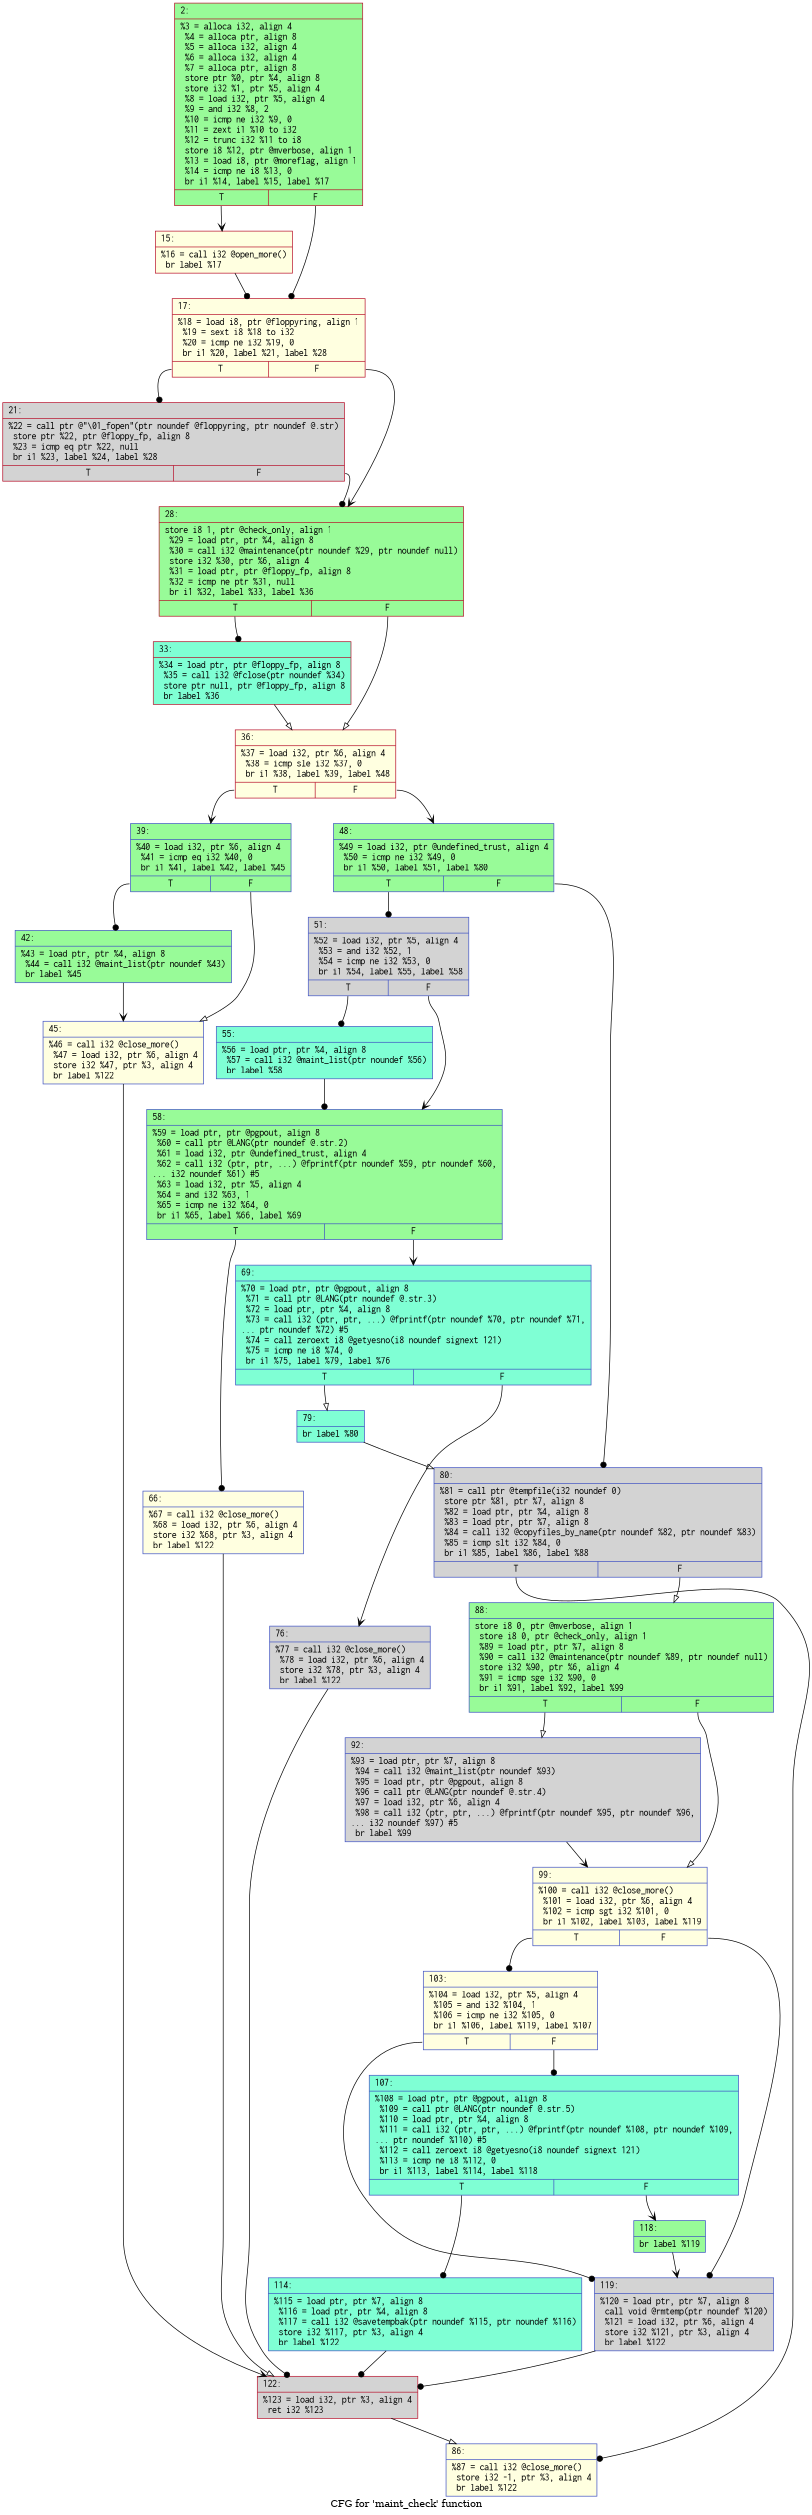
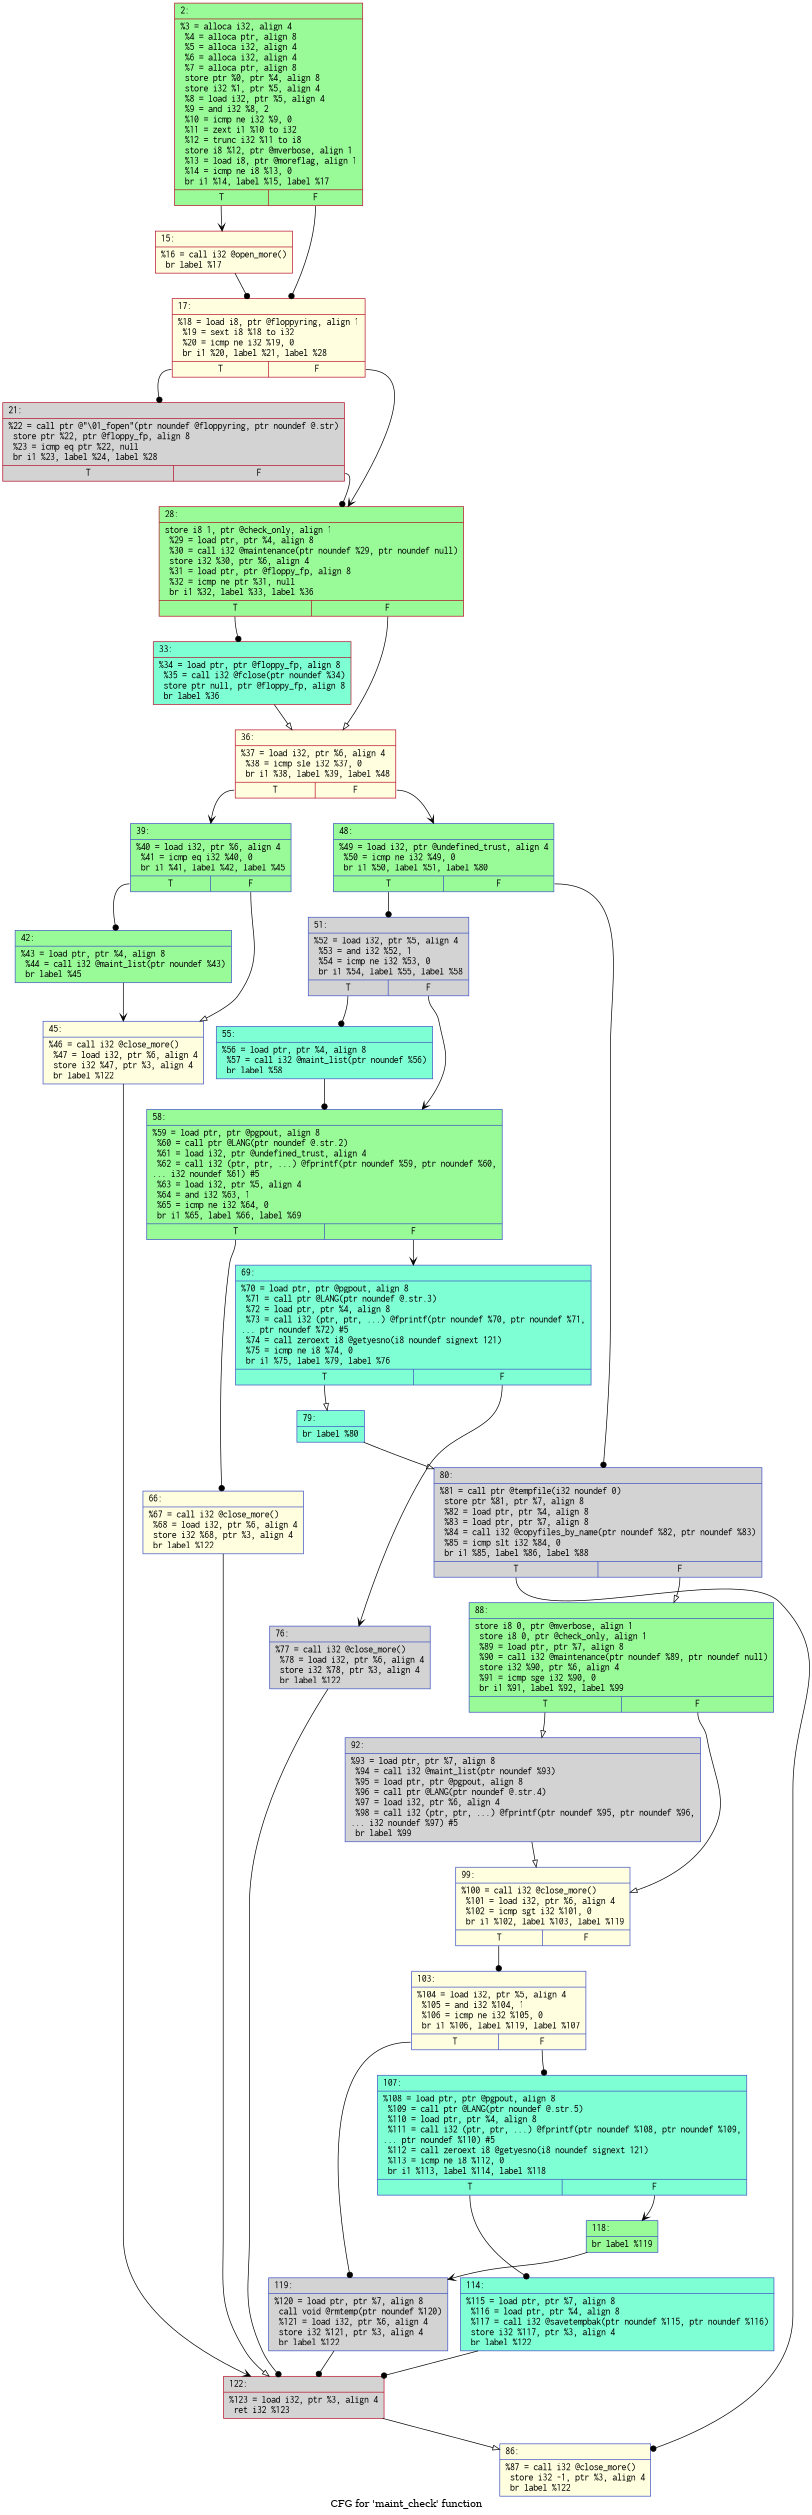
edge "92:" -> "99:": arrowhead vee -> onormal
edge "99:" -> "119:": removed
